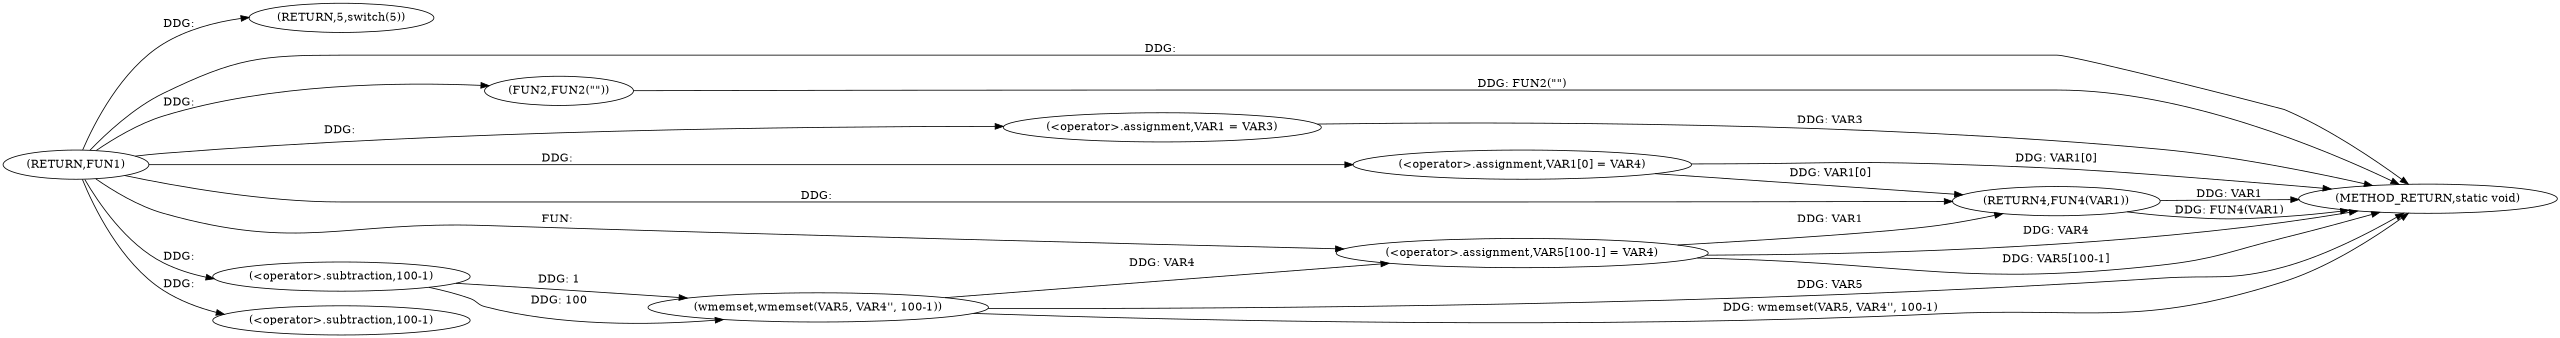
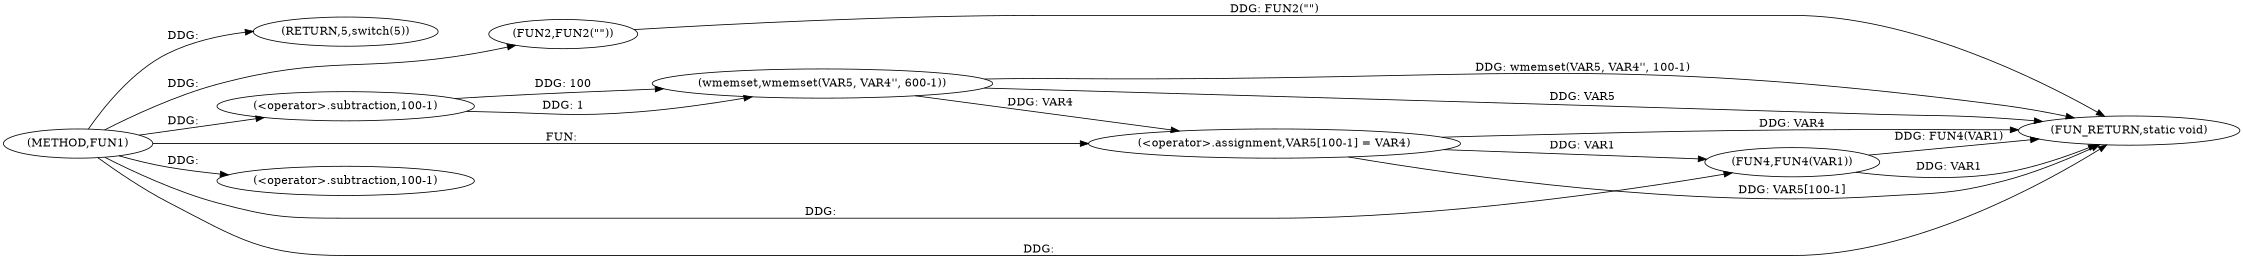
node "(<operator>.assignment,VAR1 = VAR3)": removed
node "(RETURN,FUN1)": label "(RETURN,FUN1)" -> "(METHOD,FUN1)"
node "(<operator>.assignment,VAR1[0] = VAR4)": removed
node "(METHOD_RETURN,static void)": label "(METHOD_RETURN,static void)" -> "(FUN_RETURN,static void)"
node "(RETURN4,FUN4(VAR1))": label "(RETURN4,FUN4(VAR1))" -> "(FUN4,FUN4(VAR1))"
node "(wmemset,wmemset(VAR5, VAR4'', 100-1))": label "(wmemset,wmemset(VAR5, VAR4'', 100-1))" -> "(wmemset,wmemset(VAR5, VAR4'', 600-1))"
